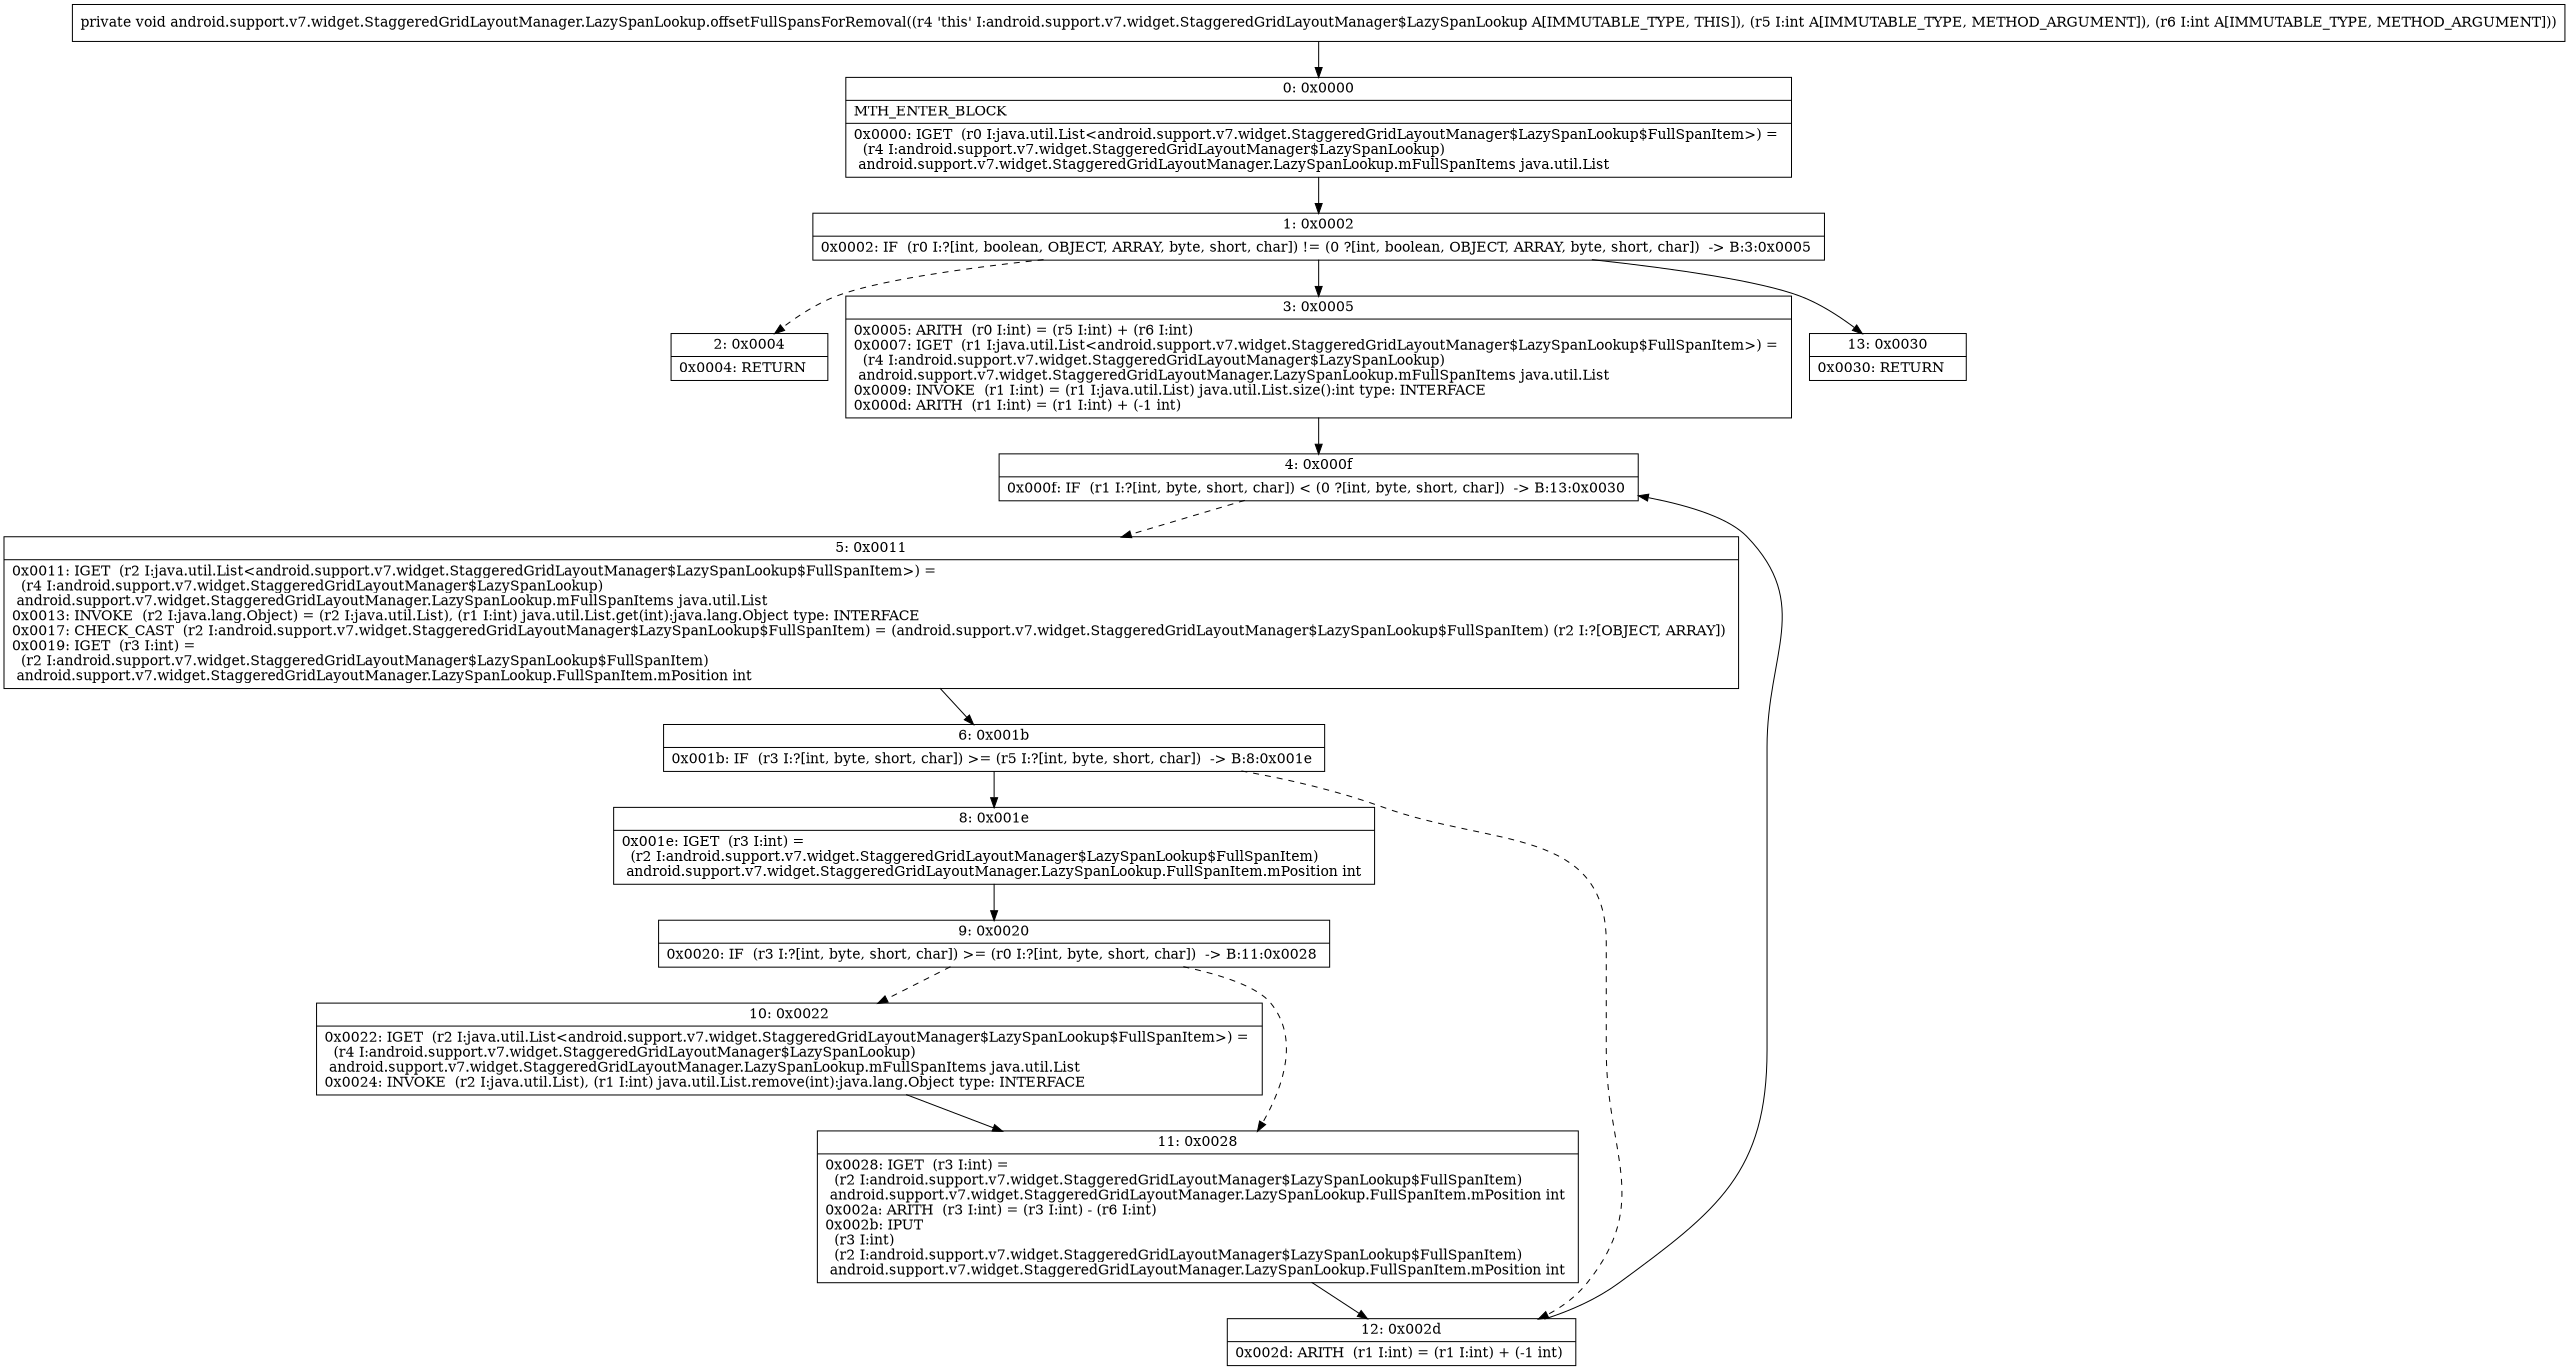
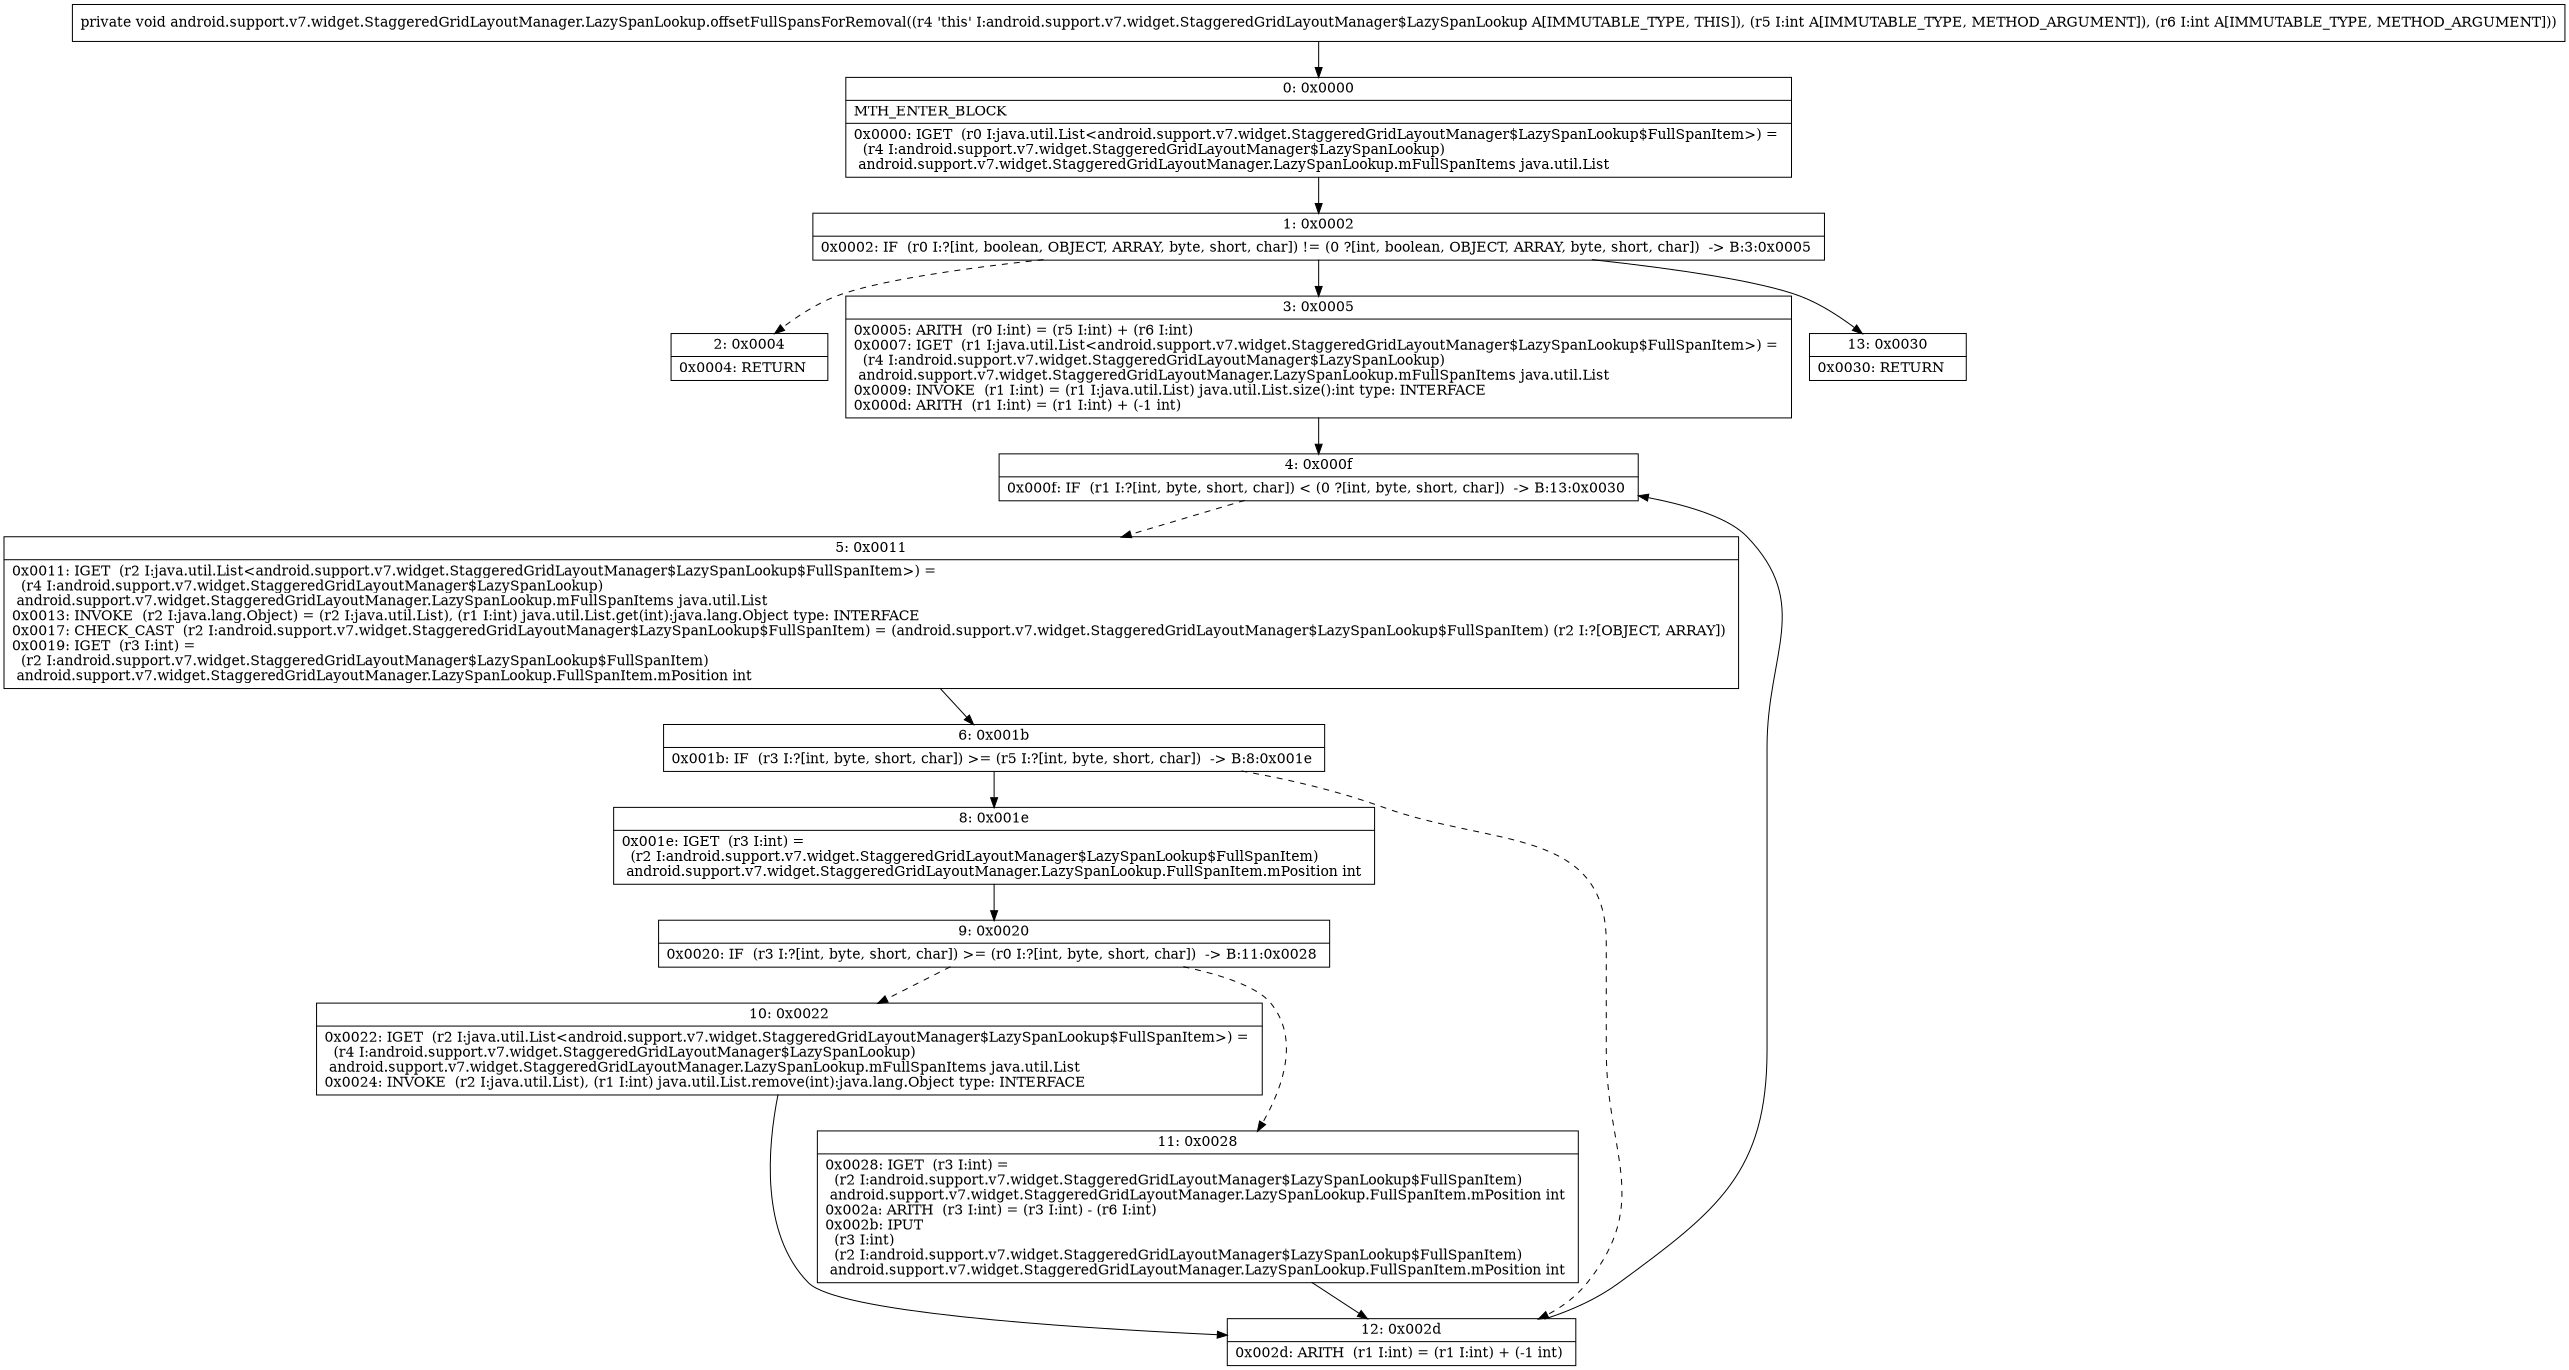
edge "10: 0x0022" -> "11: 0x0028": now "10: 0x0022" -> "12: 0x002d"
